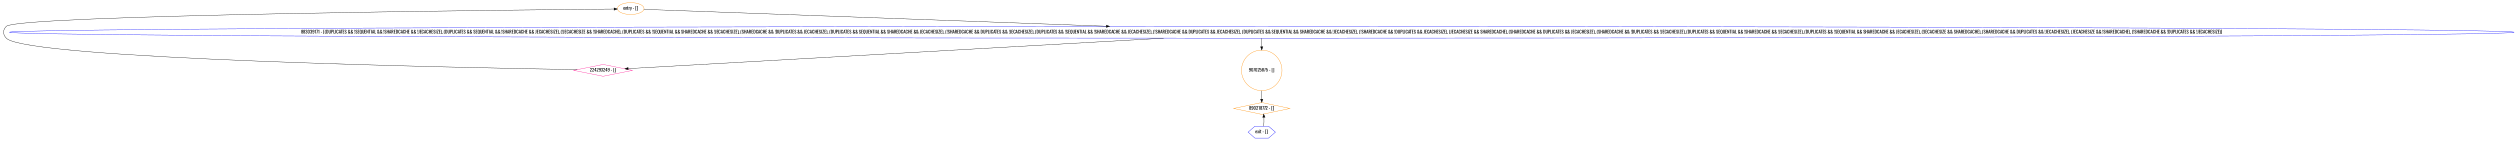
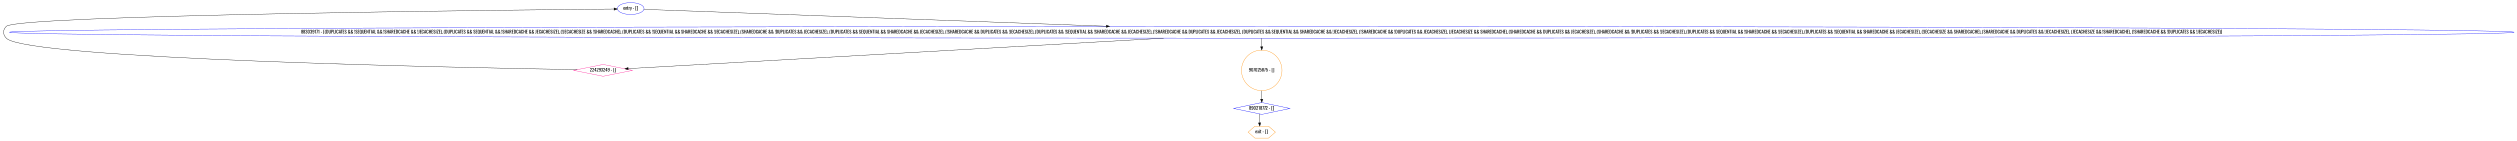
node "entry - []": color darkorange -> blue
node "890218772 - []": color darkorange -> blue
edge "exit - []" -> "890218772 - []": reversed
node "exit - []": color blue -> darkorange
